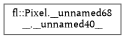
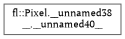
node "fl::Pixel.__unnamed68 __.__unnamed40__": label "fl::Pixel.__unnamed68 __.__unnamed40__" -> "fl::Pixel.__unnamed38 __.__unnamed40__"
